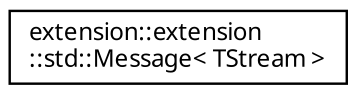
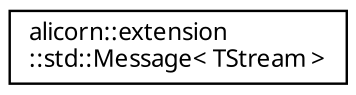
node "extension::extension ::std::Message< TStream >": label "extension::extension ::std::Message< TStream >" -> "alicorn::extension ::std::Message< TStream >"
